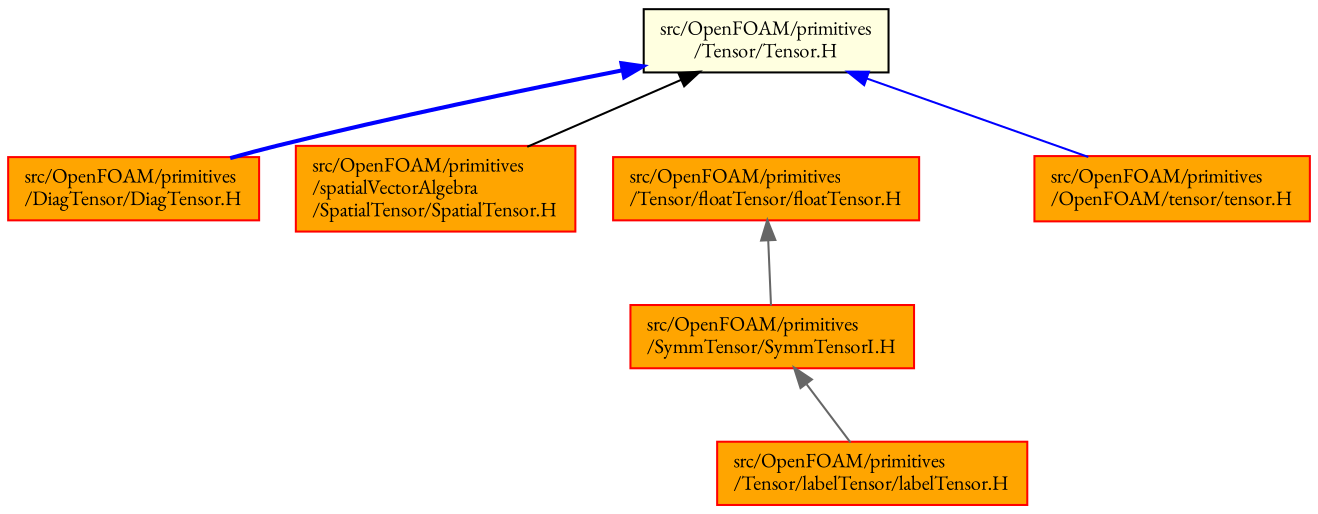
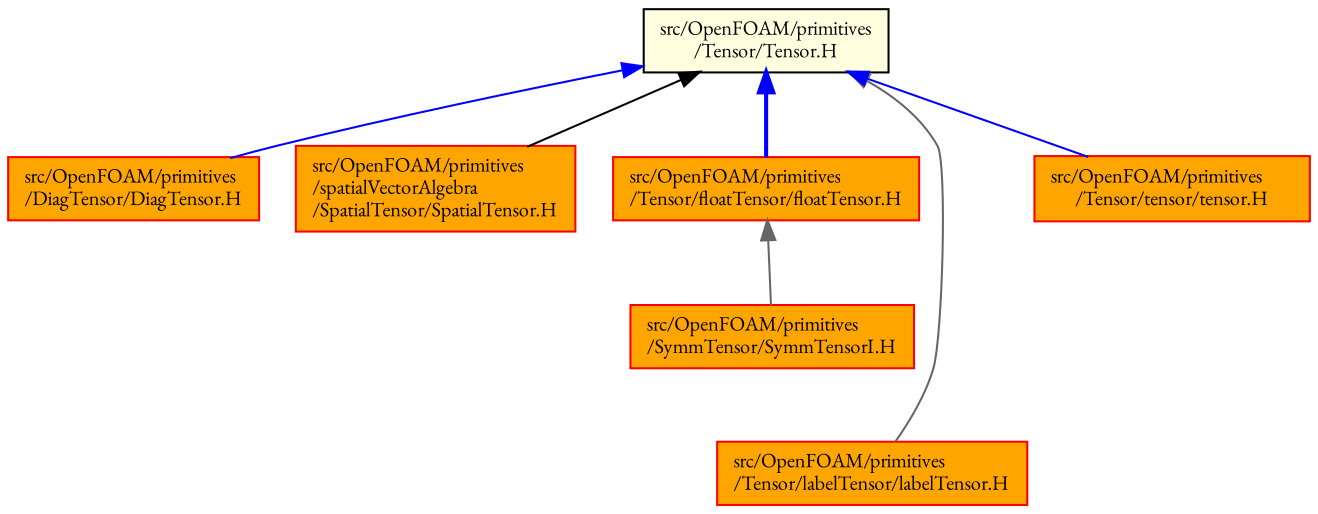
edge "src/OpenFOAM/primitives /DiagTensor/DiagTensor.H" -> "src/OpenFOAM/primitives /Tensor/Tensor.H": style bold -> solid
edge "src/OpenFOAM/primitives /Tensor/floatTensor/floatTensor.H" -> "src/OpenFOAM/primitives /Tensor/Tensor.H": added
node "src/OpenFOAM/primitives /OpenFOAM/tensor/tensor.H": label "src/OpenFOAM/primitives /OpenFOAM/tensor/tensor.H" -> "src/OpenFOAM/primitives /Tensor/tensor/tensor.H"
edge "src/OpenFOAM/primitives /Tensor/labelTensor/labelTensor.H" -> "src/OpenFOAM/primitives /SymmTensor/SymmTensorI.H": now "src/OpenFOAM/primitives /Tensor/labelTensor/labelTensor.H" -> "src/OpenFOAM/primitives /Tensor/Tensor.H"
